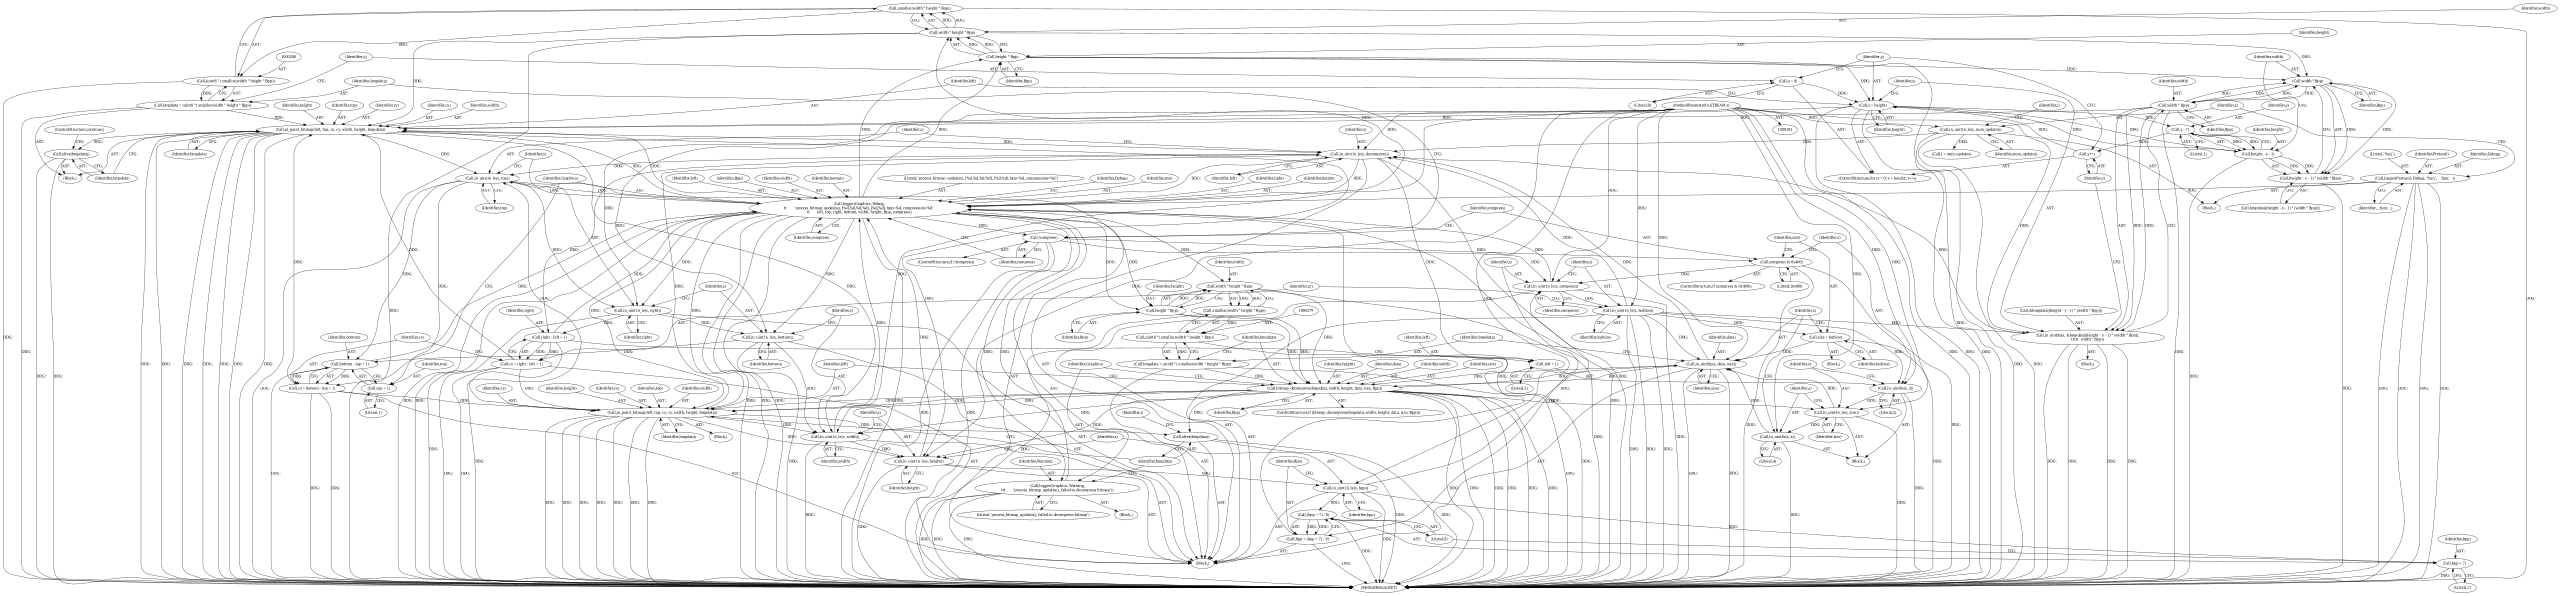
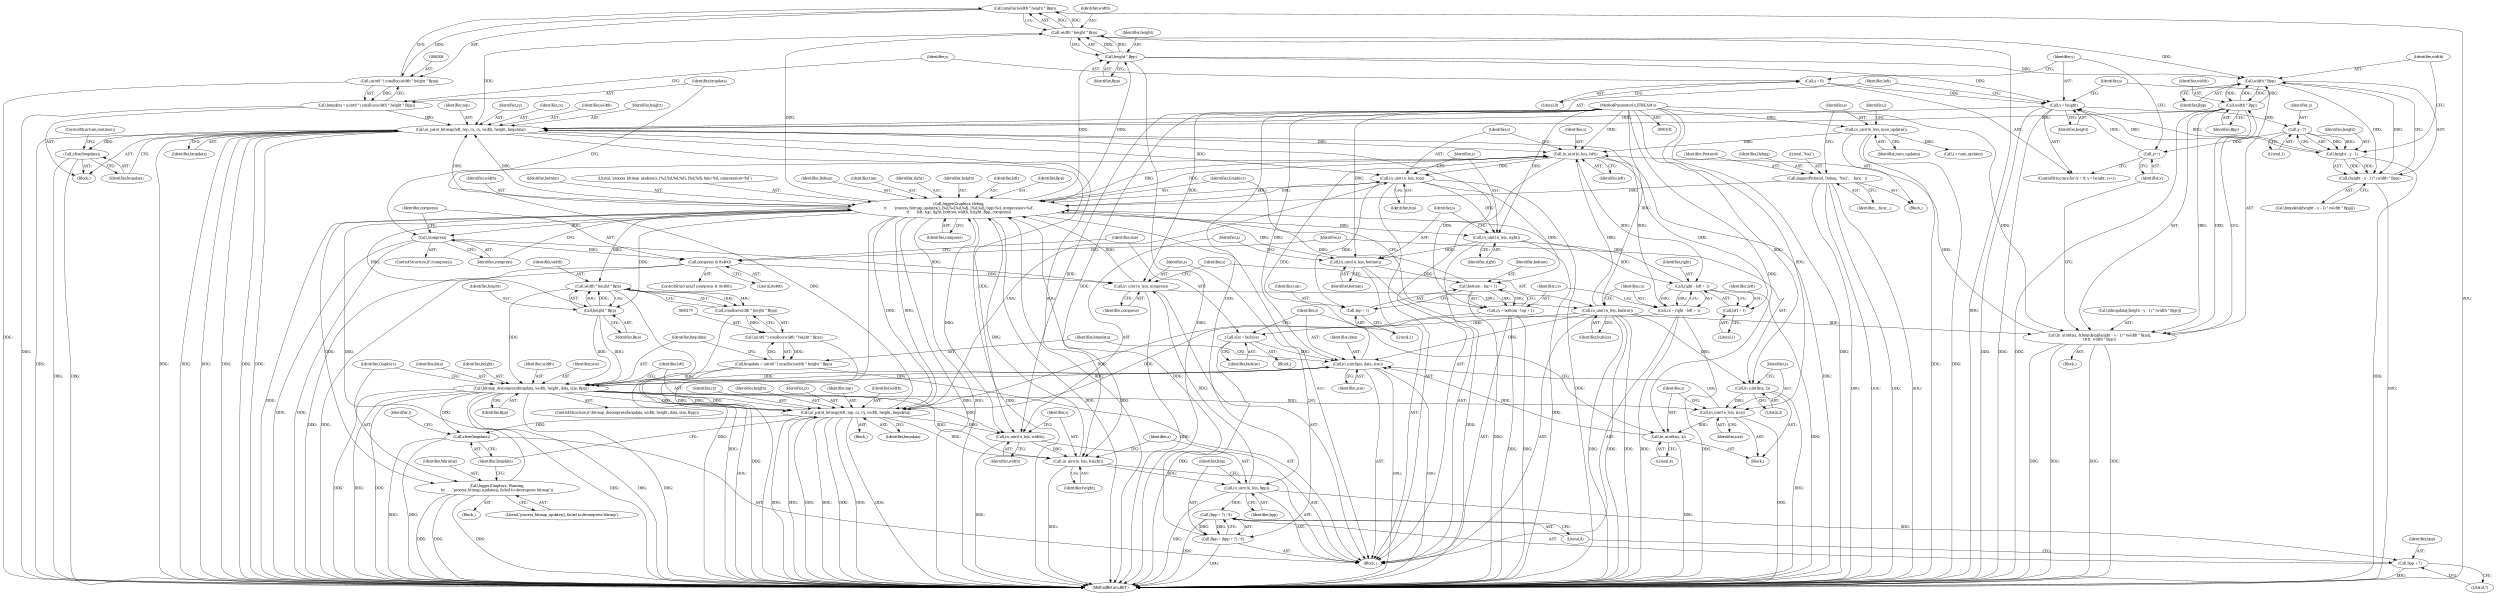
node "(Call,in_uint16_le(s, decompress))": label "(Call,in_uint16_le(s, decompress))" -> "(Call,in_uint16_le(s, left))"
edge "(Call,y++)" -> "(ControlStructure,for (y = 0; y < height; y++))": label "AST: " -> "CFG: "
edge "(Call,left + 1)" -> "(Call,in_uint8s(s, 2))": now "(Call,left + 1)" -> "(Call,right - left + 1)"
edge "(Call,in_uint16_le(s, bottom))" -> "(Call,in_uint16_le(s, width))": removed, label "DDG:"
